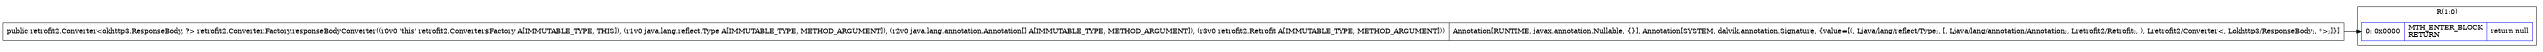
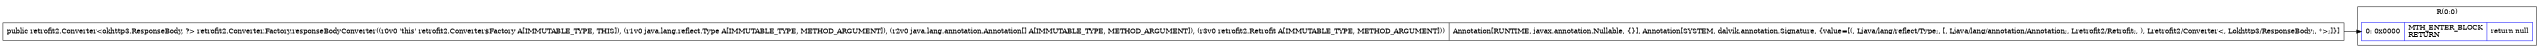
cluster "R(1:0)": label "R(1:0)" -> "R(0:0)"
